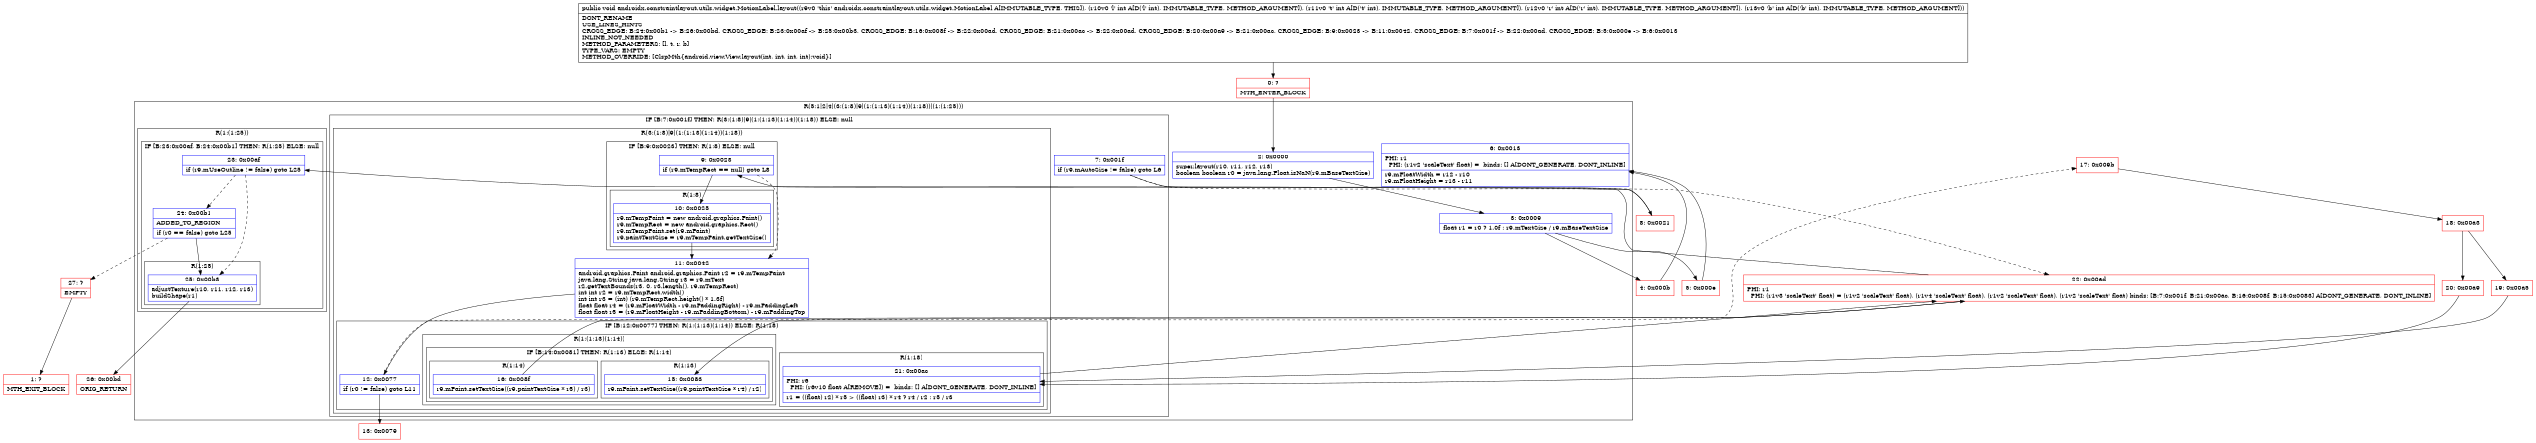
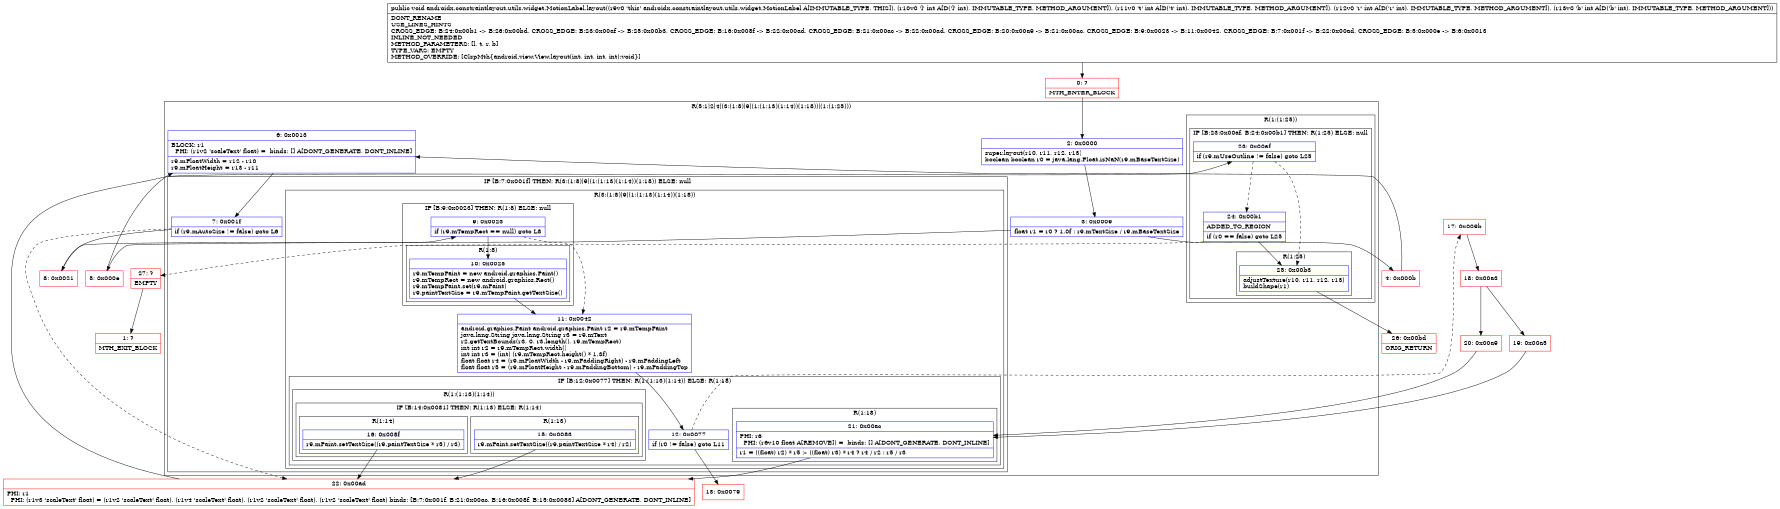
node "6: 0x0013": text "PHI: r1" -> "BLOCK: r1"
edge "6: 0x0013" -> "7: 0x001f": added
edge "22: 0x00ad" -> "15: 0x0083": reversed
